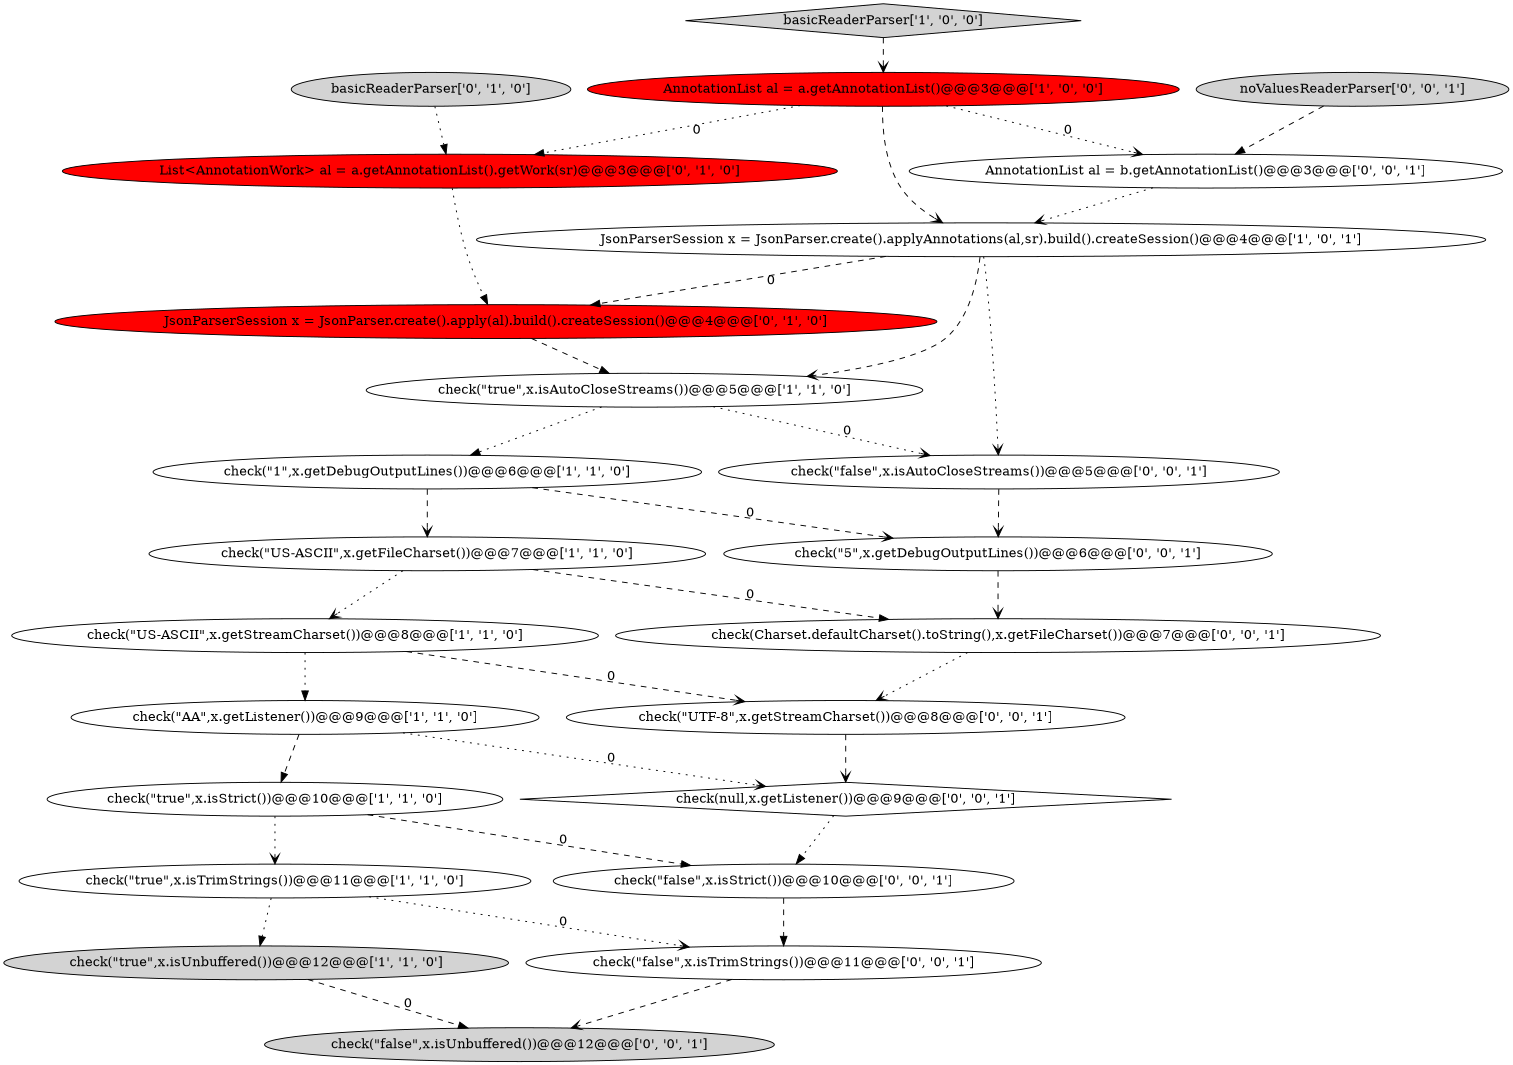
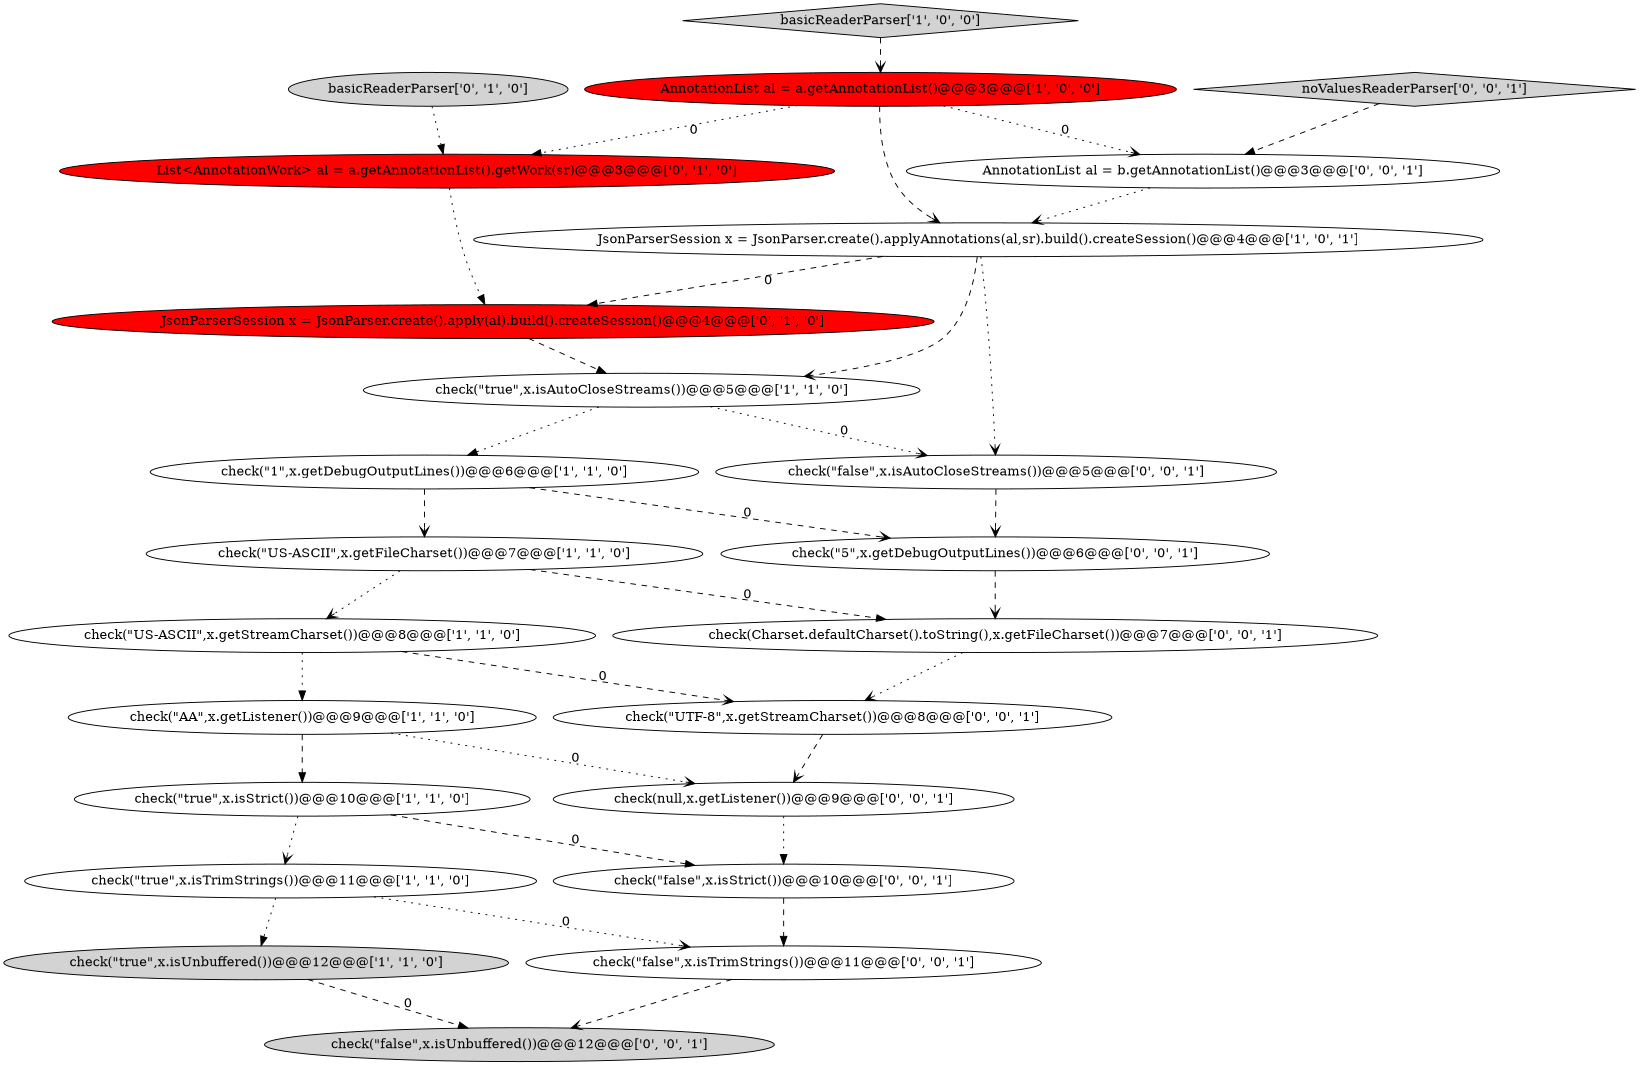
node "noValuesReaderParser['0', '0', '1']": shape ellipse -> diamond
node "check(null,x.getListener())@@@9@@@['0', '0', '1']": shape diamond -> ellipse
